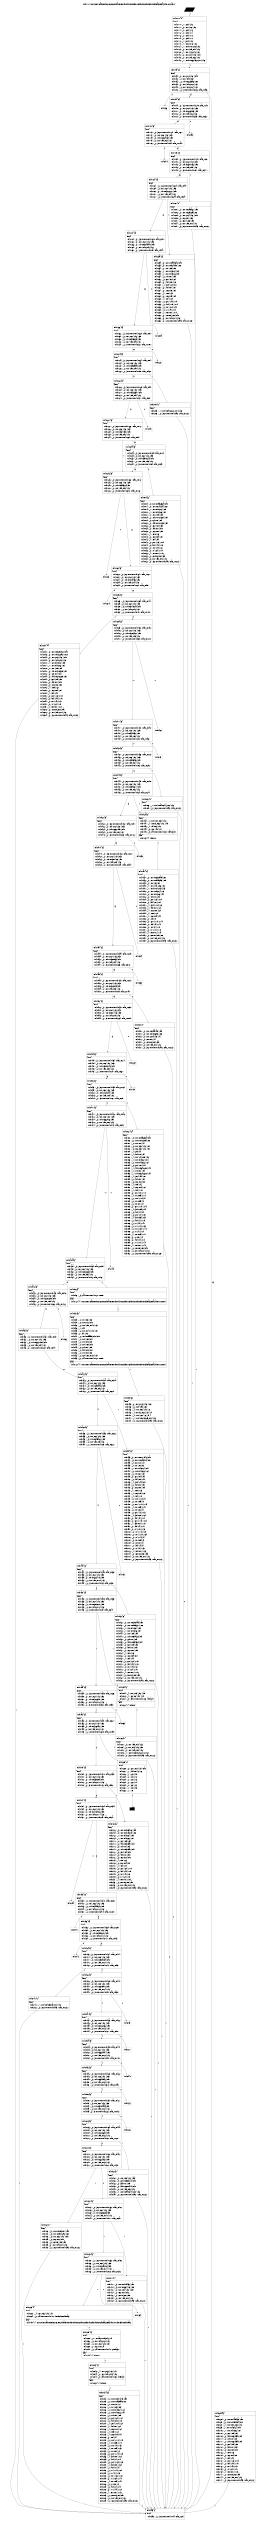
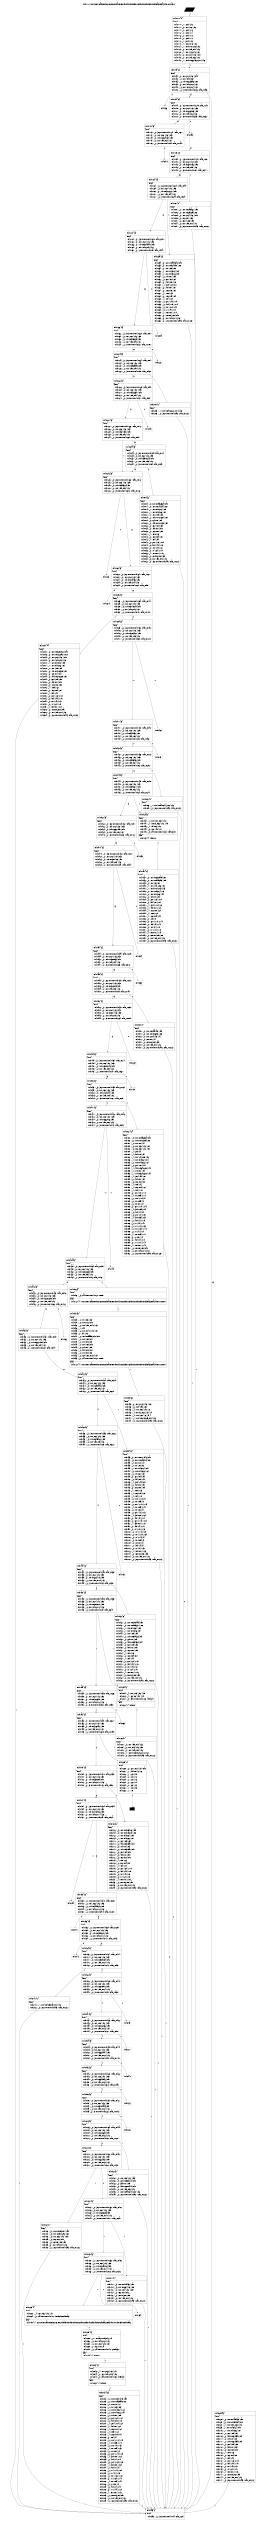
edge "0x4017d2 [25]" -> "0x4017eb [25]": now "0x4023a5" -> "0x4017eb [25]"
